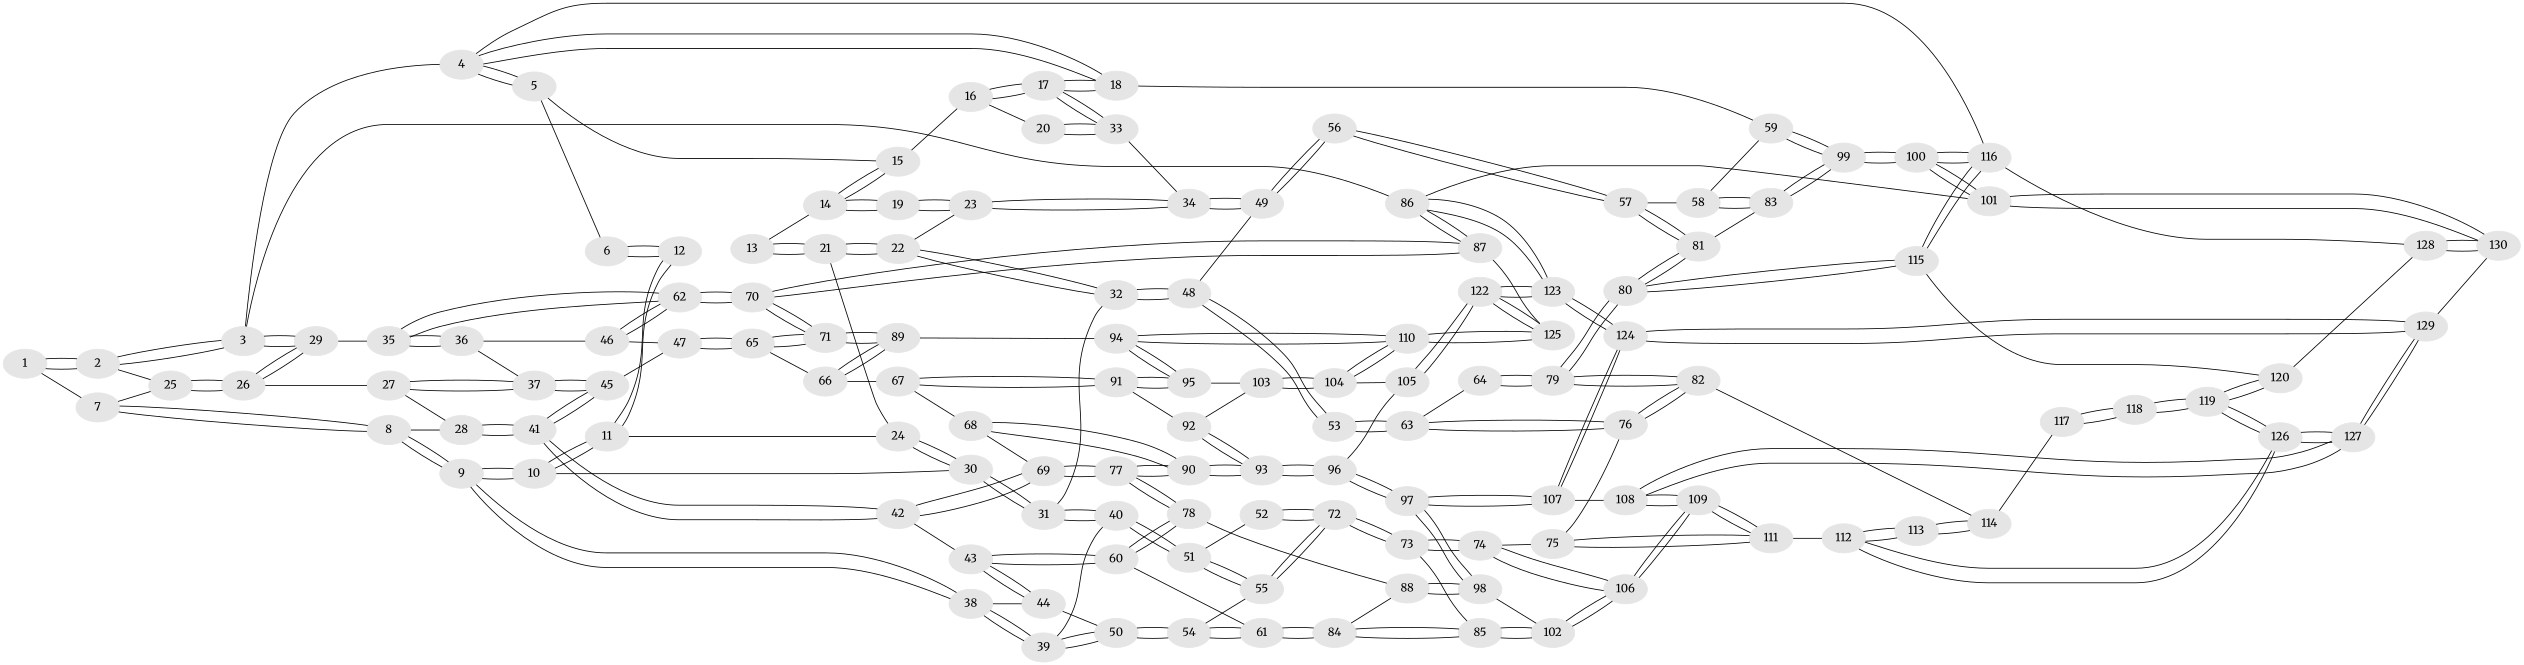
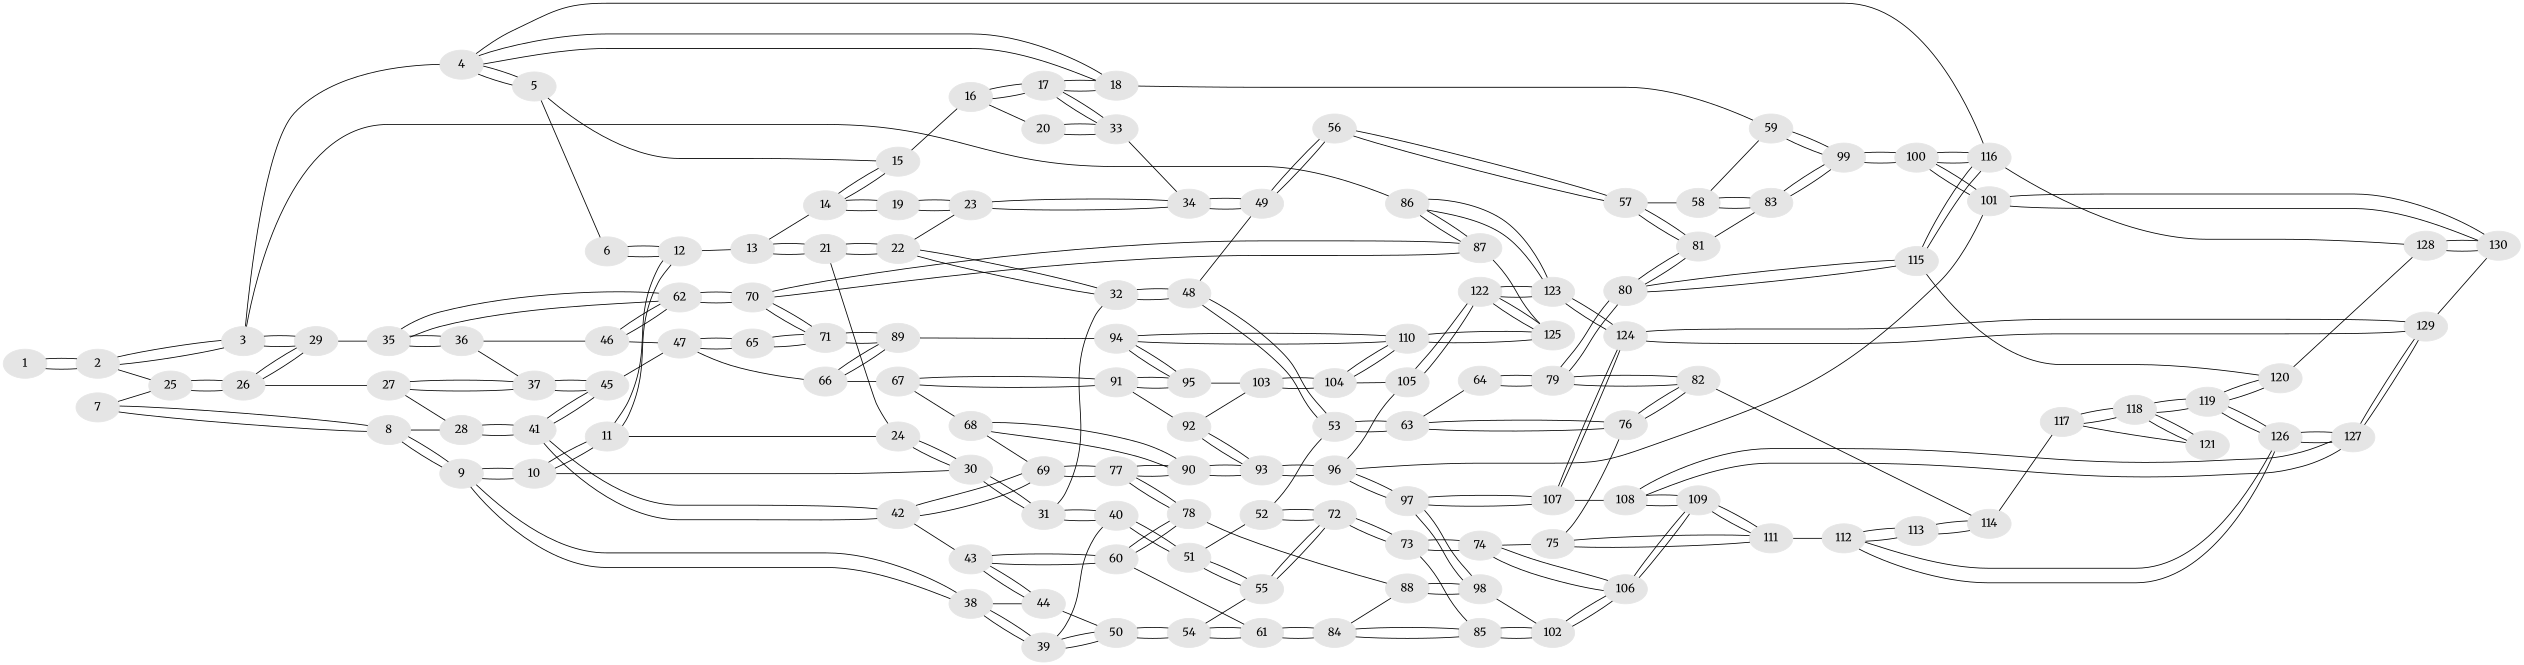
edge "101" -- "86": now "101" -- "96"
edge "13" -- "12": added
edge "65" -- "66": now "47" -- "66"
edge "1" -- "7": removed
node "121": added
edge "53" -- "52": added
